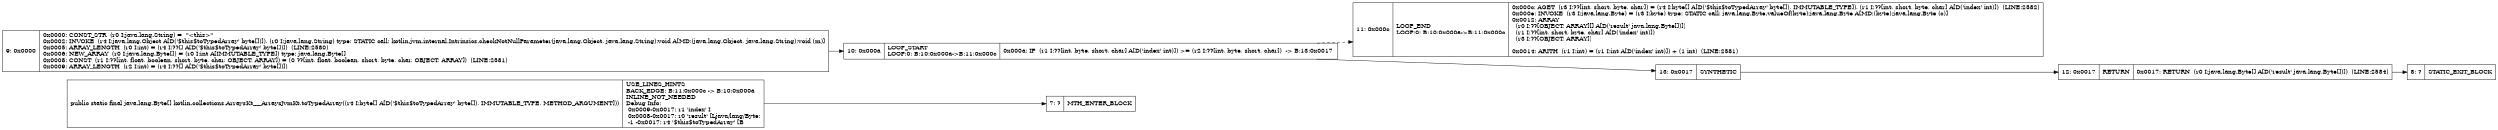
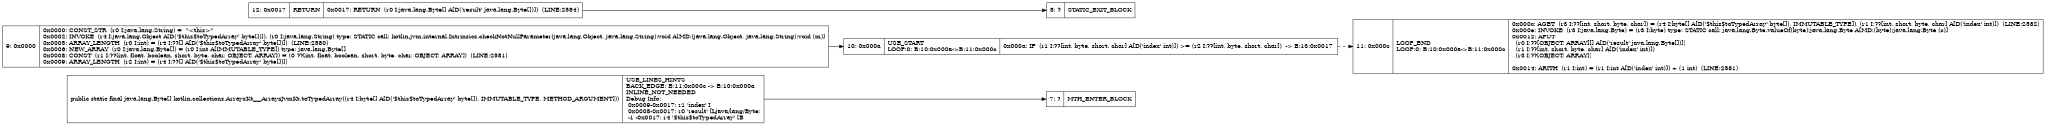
node "11: 0x000c": text "0x0012: ARRAY" -> "0x0012: APUT"
node "10: 0x000a": text "LOOP_START" -> "USE_START"
node "13: 0x0017": removed
